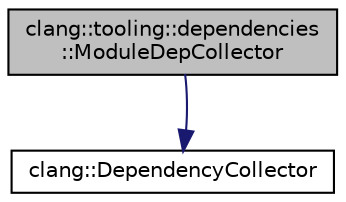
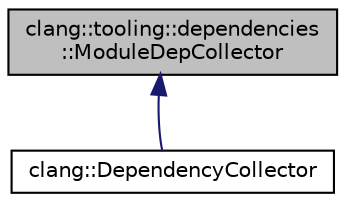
edge "clang::tooling::dependencies ::ModuleDepCollector" -> "clang::DependencyCollector": reversed
